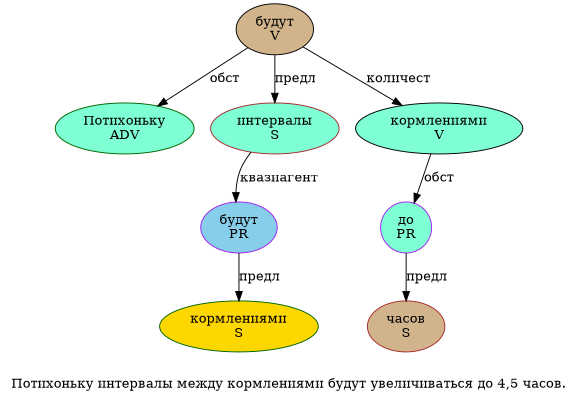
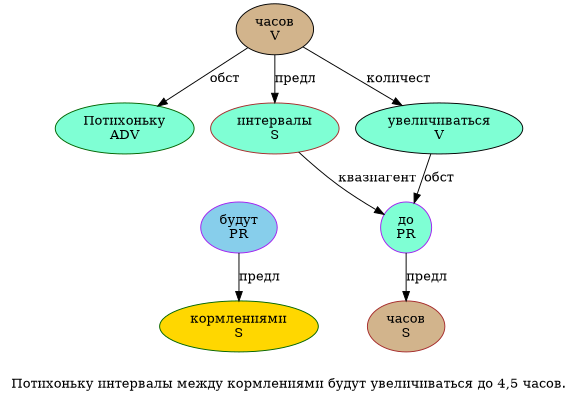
node "будут V": label "будут V" -> "часов V"
node "кормлениями V": label "кормлениями V" -> "увеличиваться V"
edge "интервалы S" -> "будут PR": now "интервалы S" -> "до PR"
